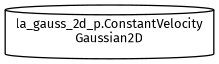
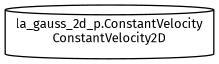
node "la_gauss_2d_p.ConstantVelocity Gaussian2D": label "la_gauss_2d_p.ConstantVelocity Gaussian2D" -> "la_gauss_2d_p.ConstantVelocity ConstantVelocity2D"
